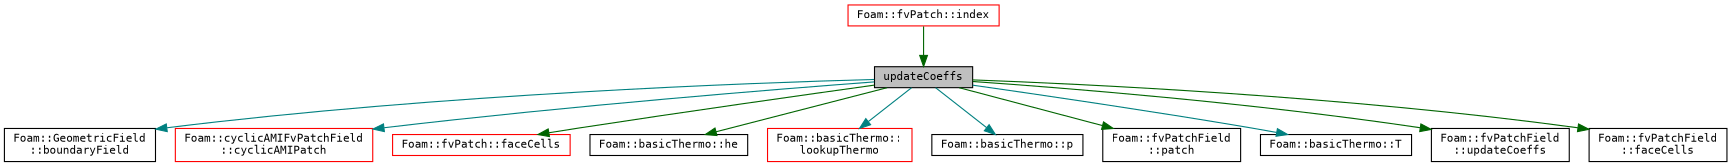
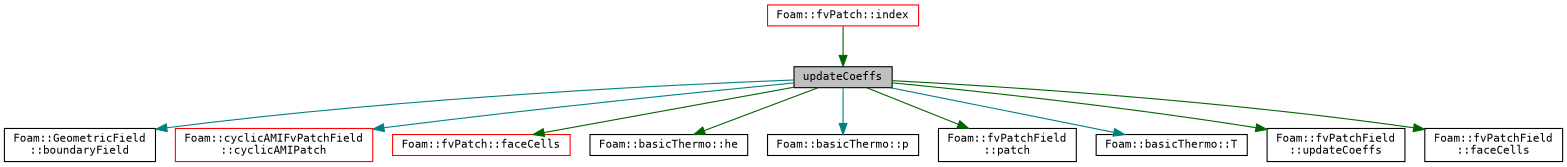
node "Foam::basicThermo:: lookupThermo": removed
